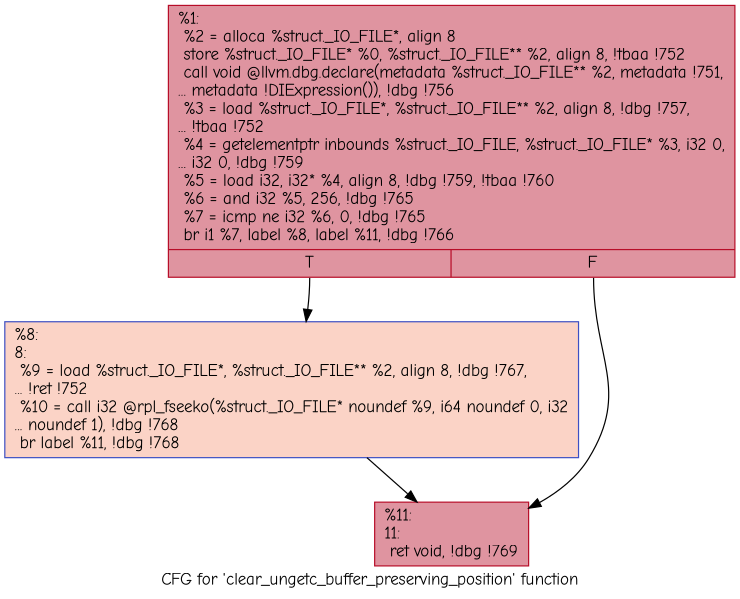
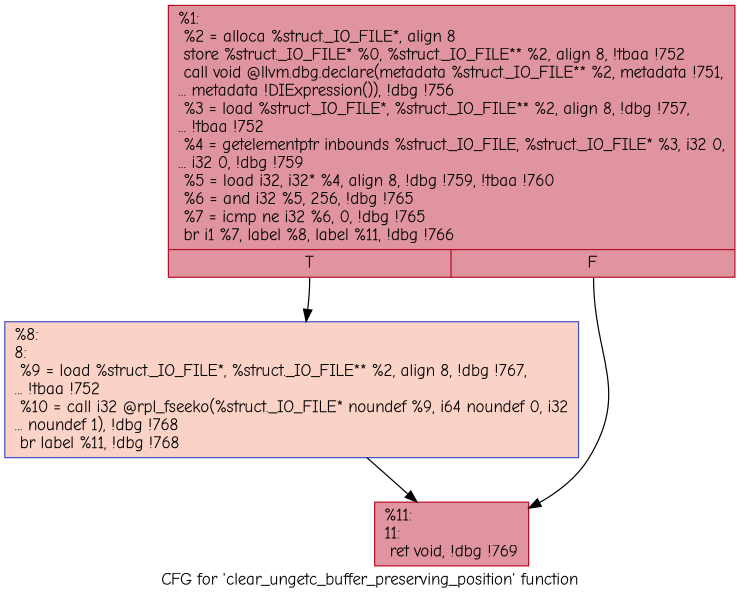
node "%8:": text "... !ret !752" -> "... !tbaa !752"
